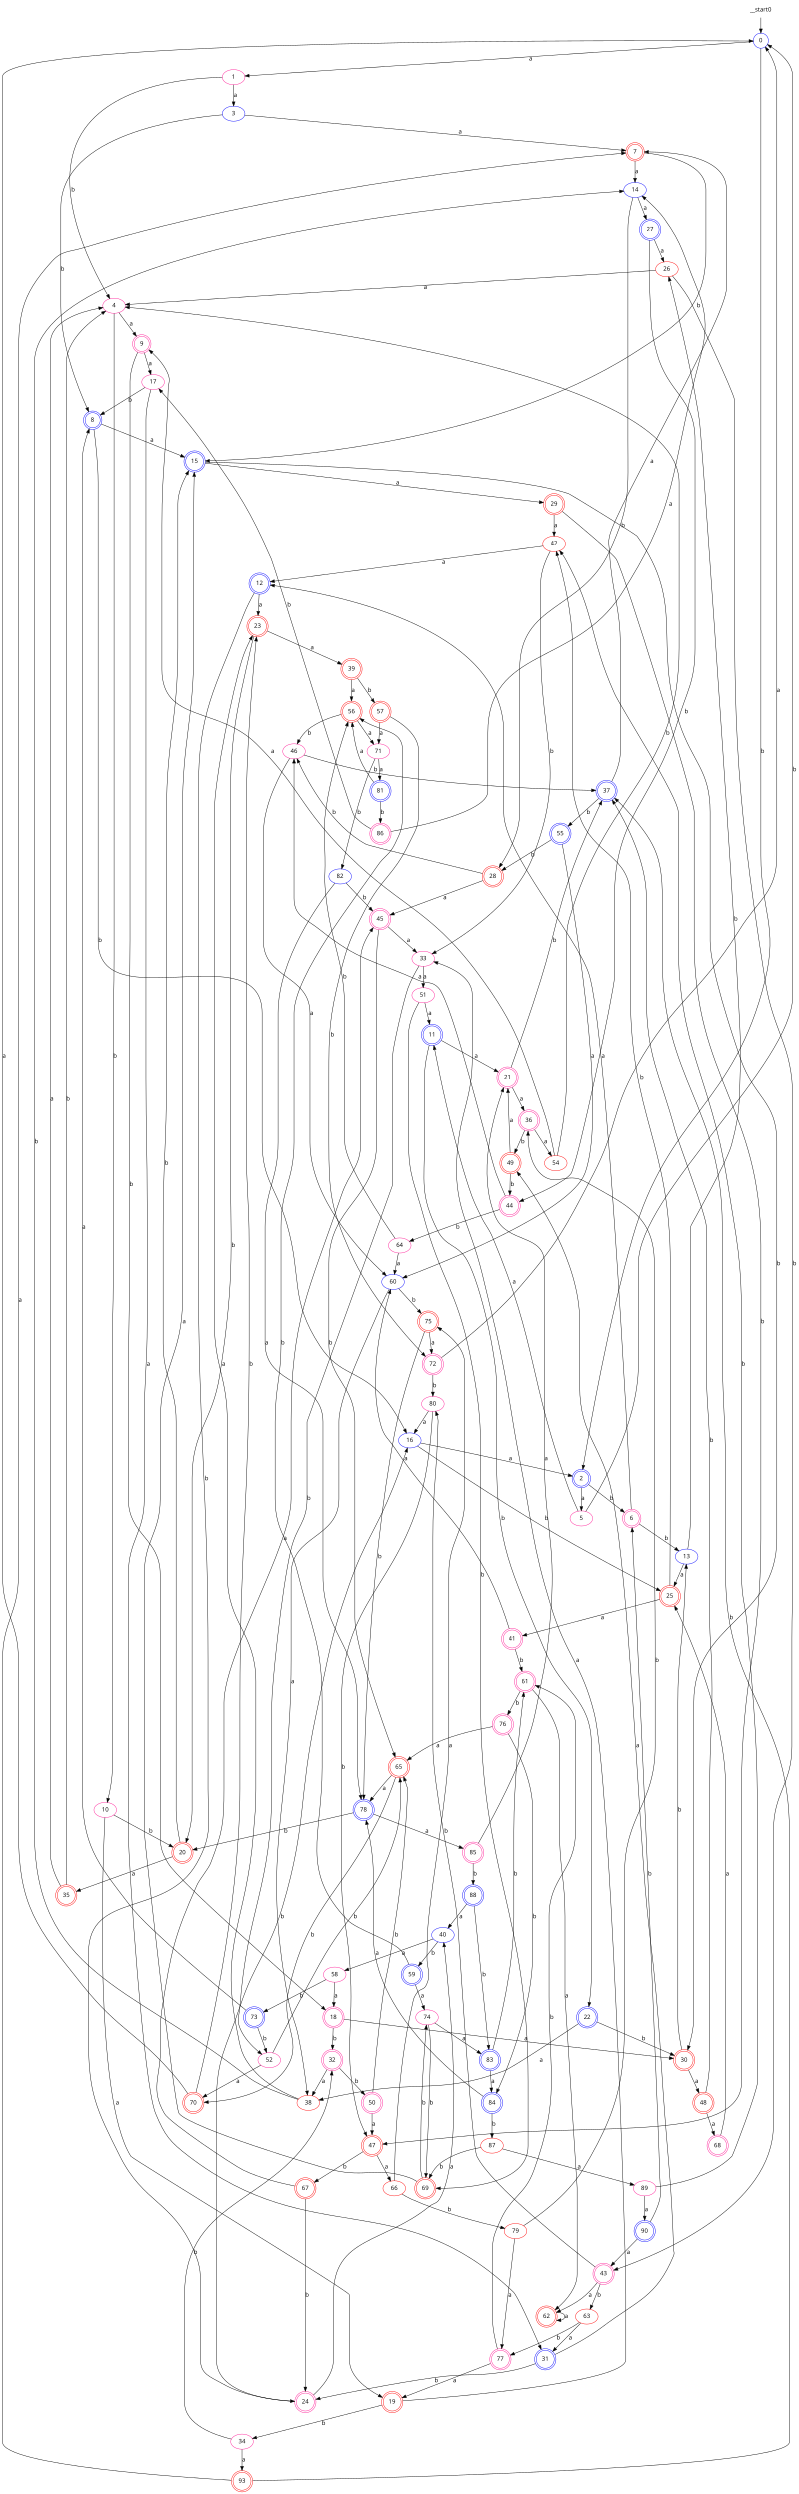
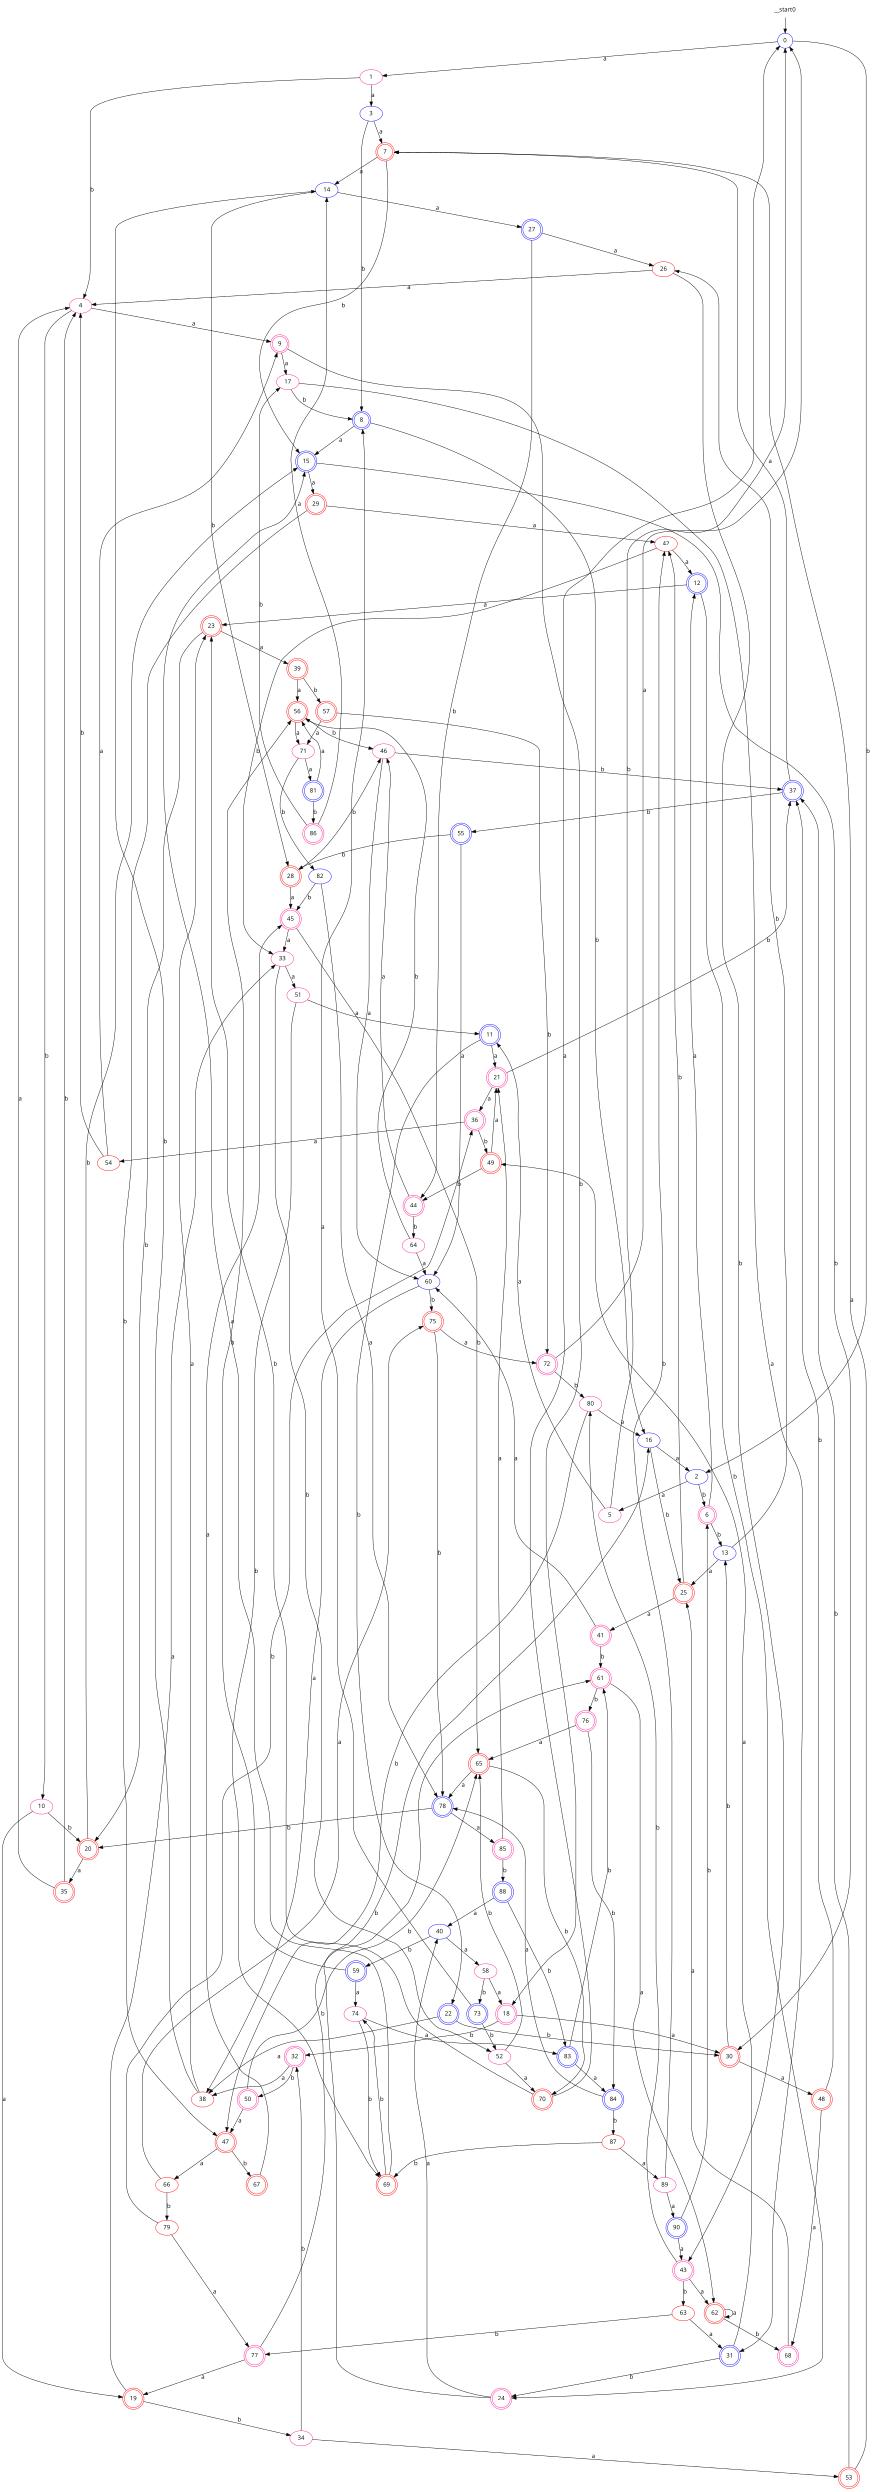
node "2": shape doublecircle -> ellipse
edge "67" -> "24": removed, label "b"
edge "62" -> "68": added, label "b"
node "93": label "93" -> "53"
